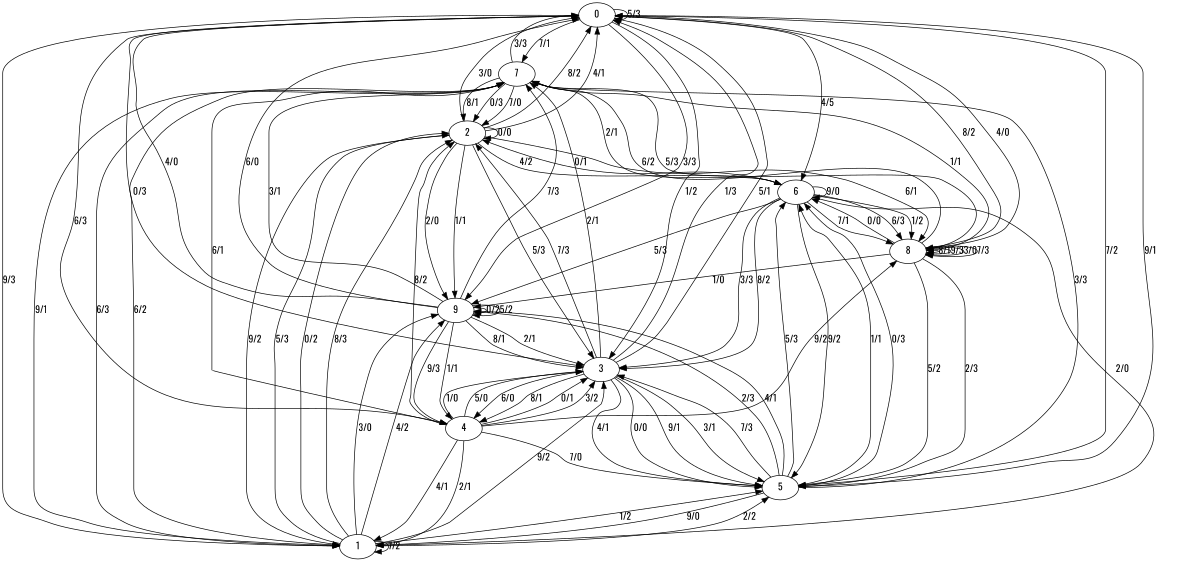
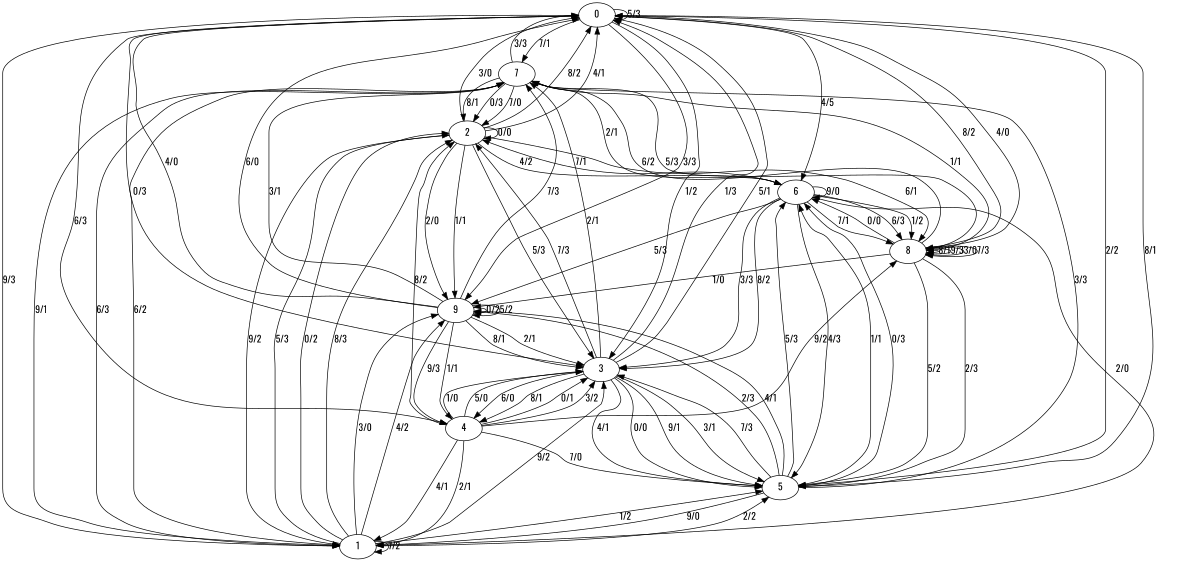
edge "6" -> "2": label "0/1" -> "7/1"
edge "4" -> "7": removed, label "6/1"
edge "0" -> "5": label "7/2" -> "2/2"
edge "5" -> "0": label "9/1" -> "8/1"
edge "6" -> "5": label "9/2" -> "4/3"
